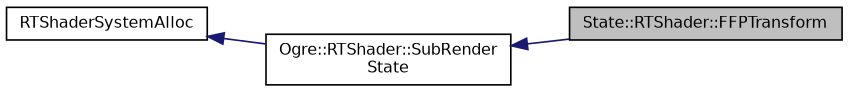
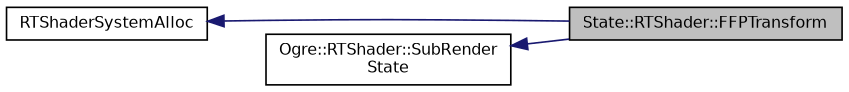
edge "Ogre::RTShader::SubRender State" -> "RTShaderSystemAlloc": now "State::RTShader::FFPTransform" -> "RTShaderSystemAlloc"
